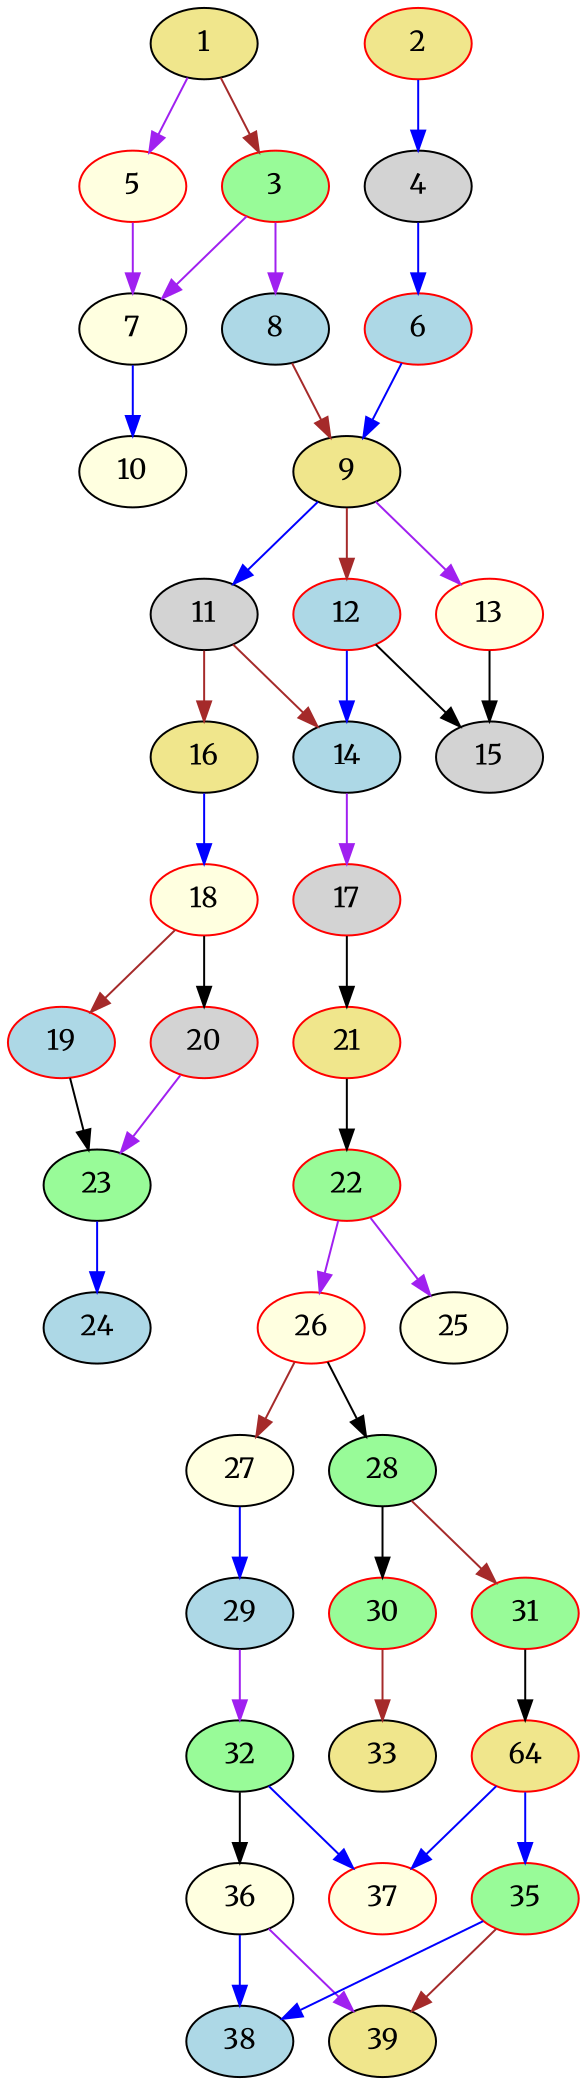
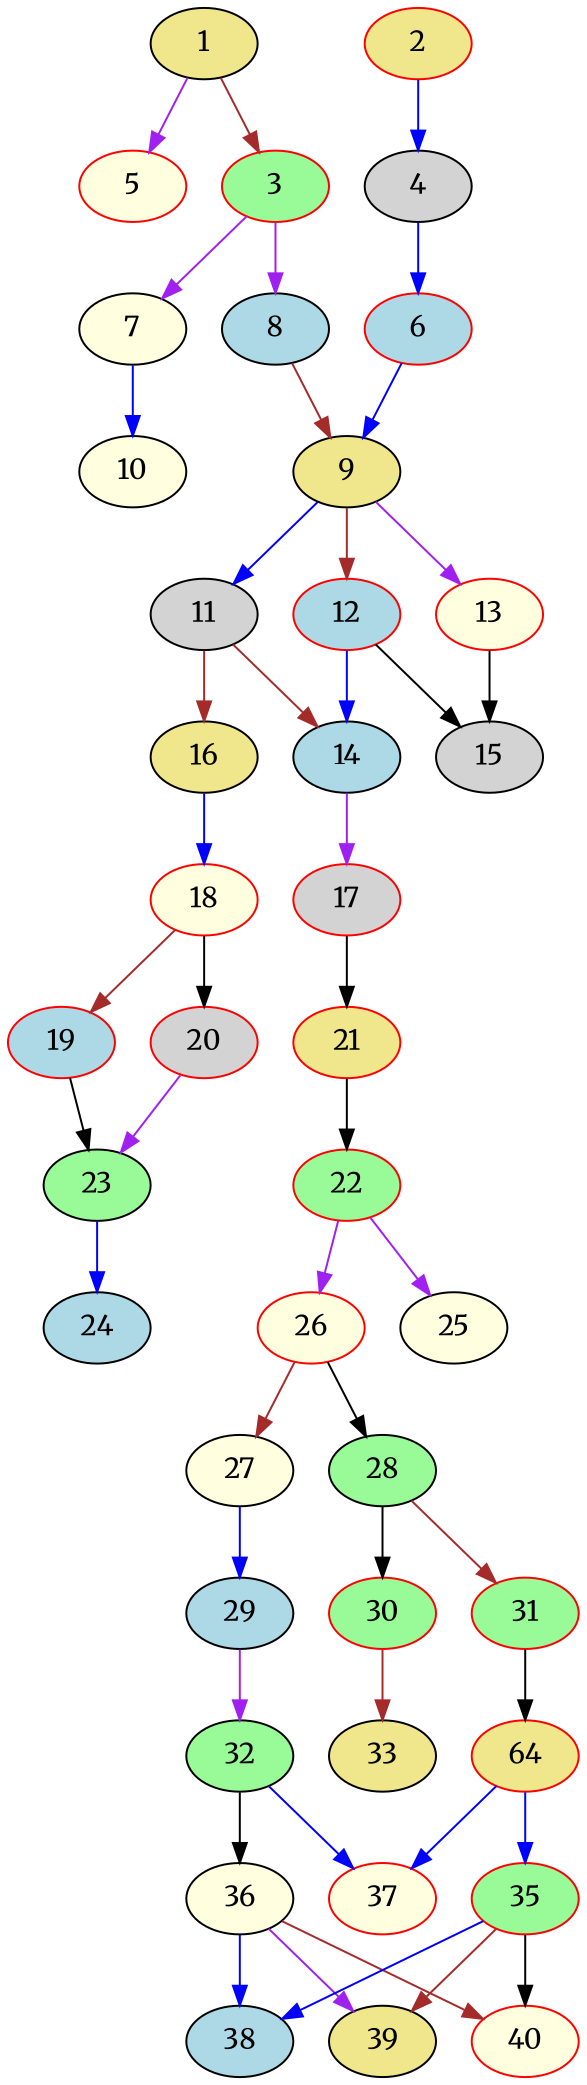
edge "5" -> "7": removed
node "40": added
